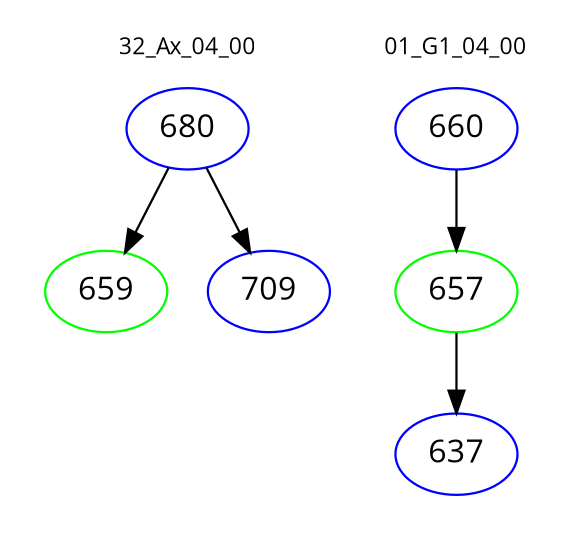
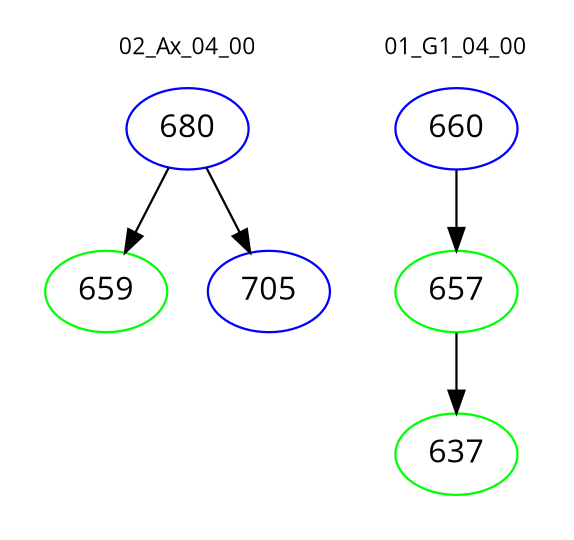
cluster "32_Ax_04_00": label "32_Ax_04_00" -> "02_Ax_04_00"
node "709": label "709" -> "705"
node "637": color blue -> green
